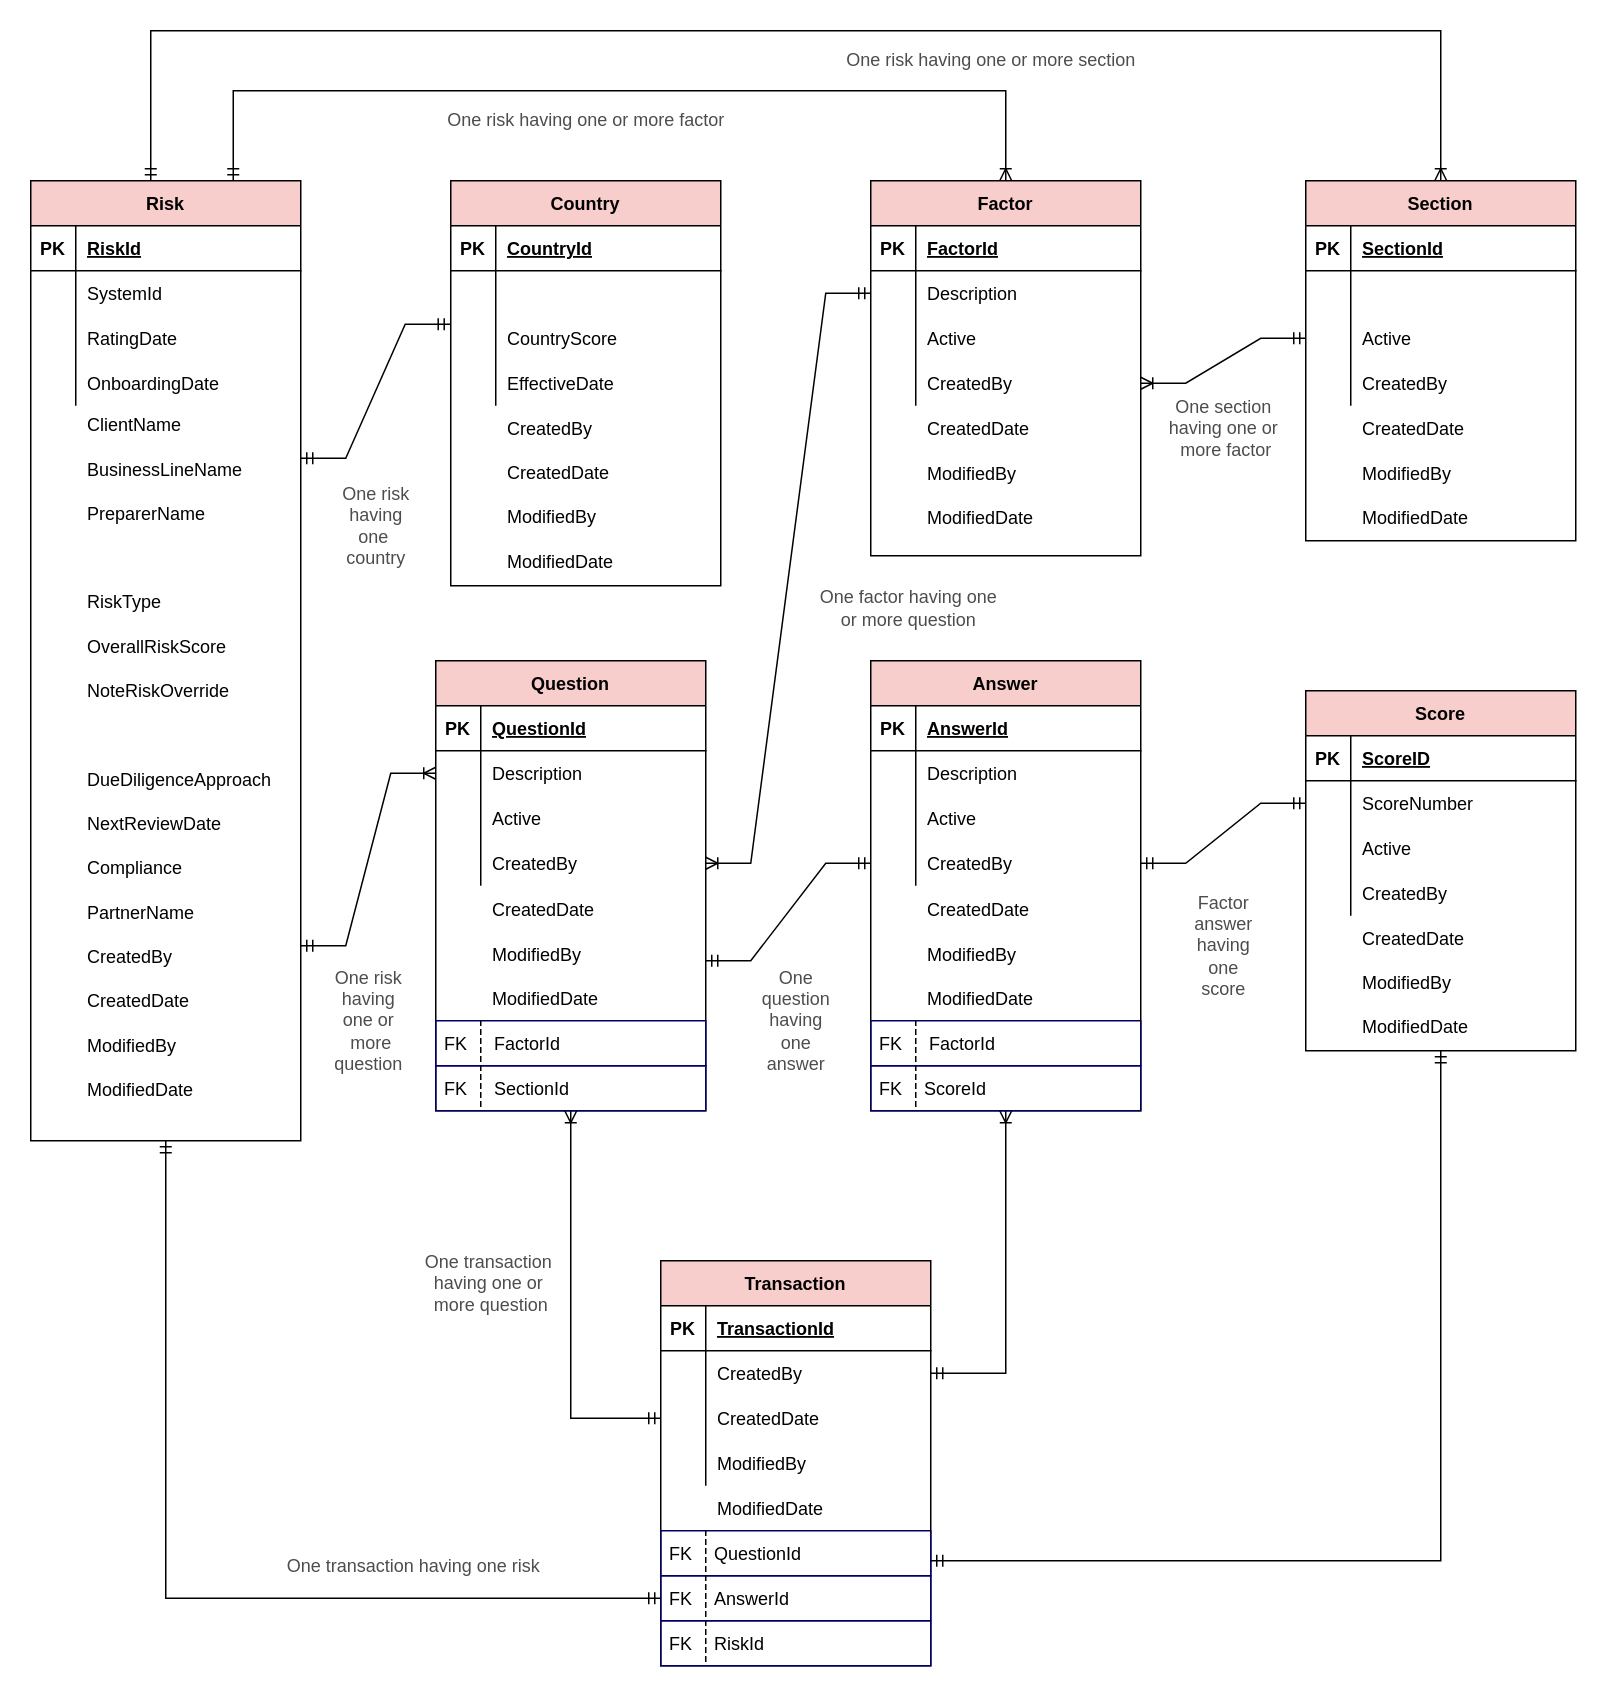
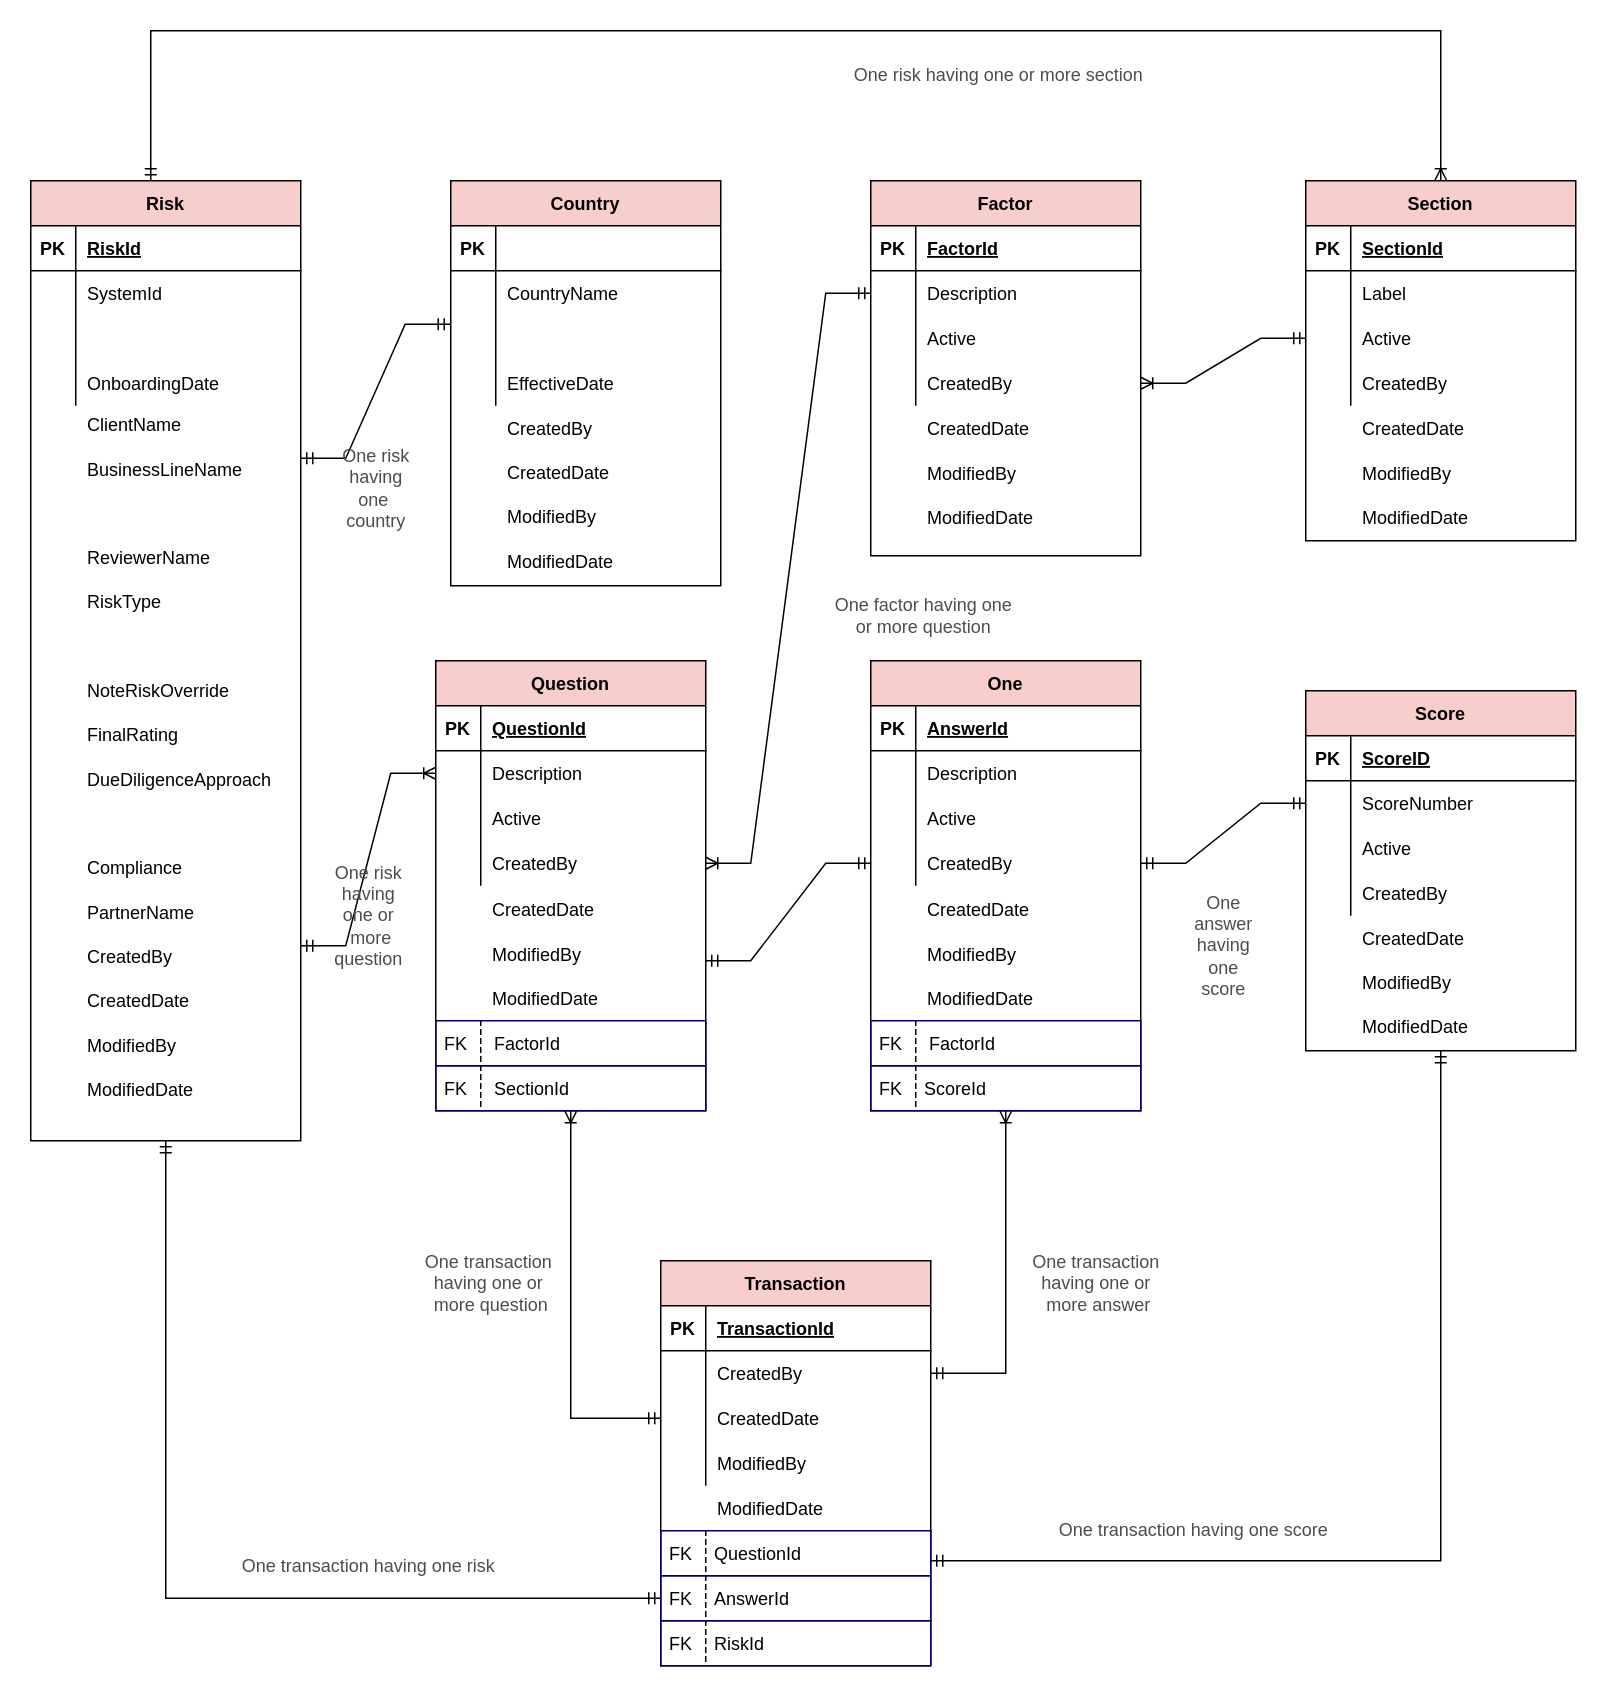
node "One risk having one or more section": moved (991, 61) -> (998, 76)
edge "Factor" -- "Risk": removed
node "One risk having one or more factor": removed
node "CountryId": removed
node "CountryName": added
node "Label": added
node "RatingDate": removed
node "CountryScore": removed
node "One section having one or more factor": removed
node "PreparerName": removed
node "One risk having one country": moved (376, 526) -> (376, 488)
node "ReviewerName": added
node "One factor having one or more question": moved (908, 608) -> (923, 616)
node "OverallRiskScore": removed
node "Answer": label "Answer" -> "One"
node "FinalRating": added
node "NextReviewDate": removed
node "Factor answer having one score": label "Factor answer having one score" -> "One answer having one score"
node "One risk having one or more question": moved (368, 1021) -> (368, 916)
node "One question having one answer": removed
node "One transaction having one or more answer": added
node "One transaction having one score": added
node "One transaction having one risk": moved (413, 1567) -> (368, 1567)
